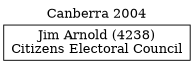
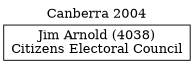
node "Jim Arnold (4238) Citizens Electoral Council": label "Jim Arnold (4238) Citizens Electoral Council" -> "Jim Arnold (4038) Citizens Electoral Council"
